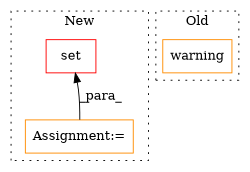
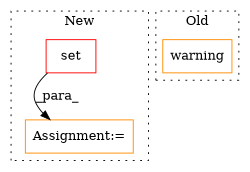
edge "Assignment:=" -> "set": reversed
